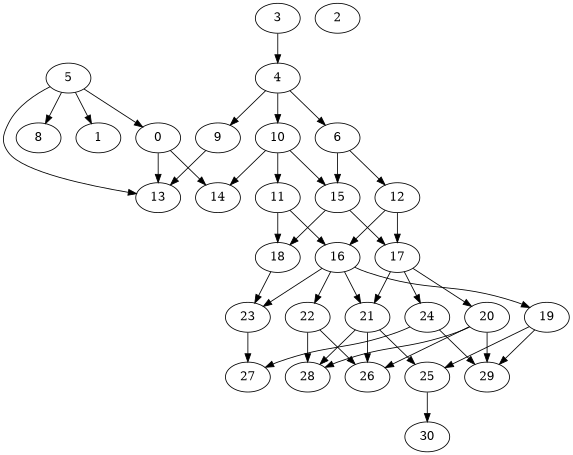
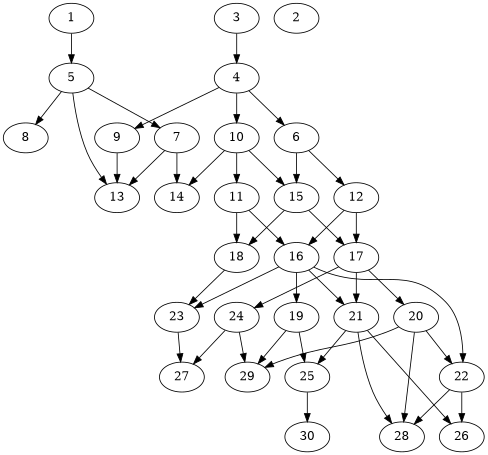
edge "5" -> "1": reversed
node "0": label "0" -> "7"
edge "20" -> "26": now "20" -> "22"
